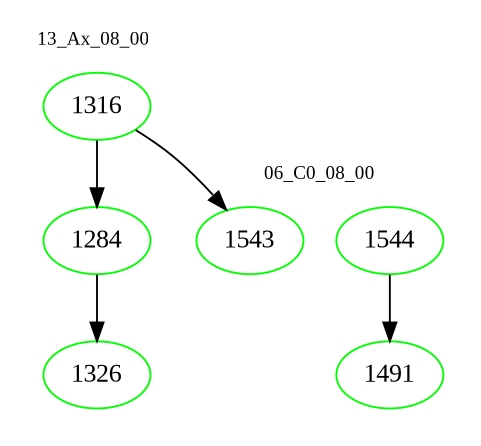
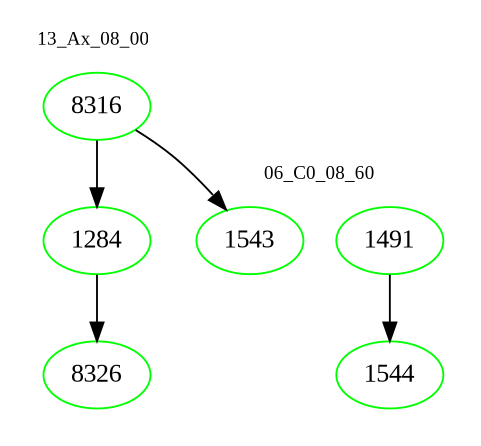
node "1316": label "1316" -> "8316"
cluster "06_C0_08_00": label "06_C0_08_00" -> "06_C0_08_60"
edge "1544" -> "1491": reversed
node "1326": label "1326" -> "8326"
